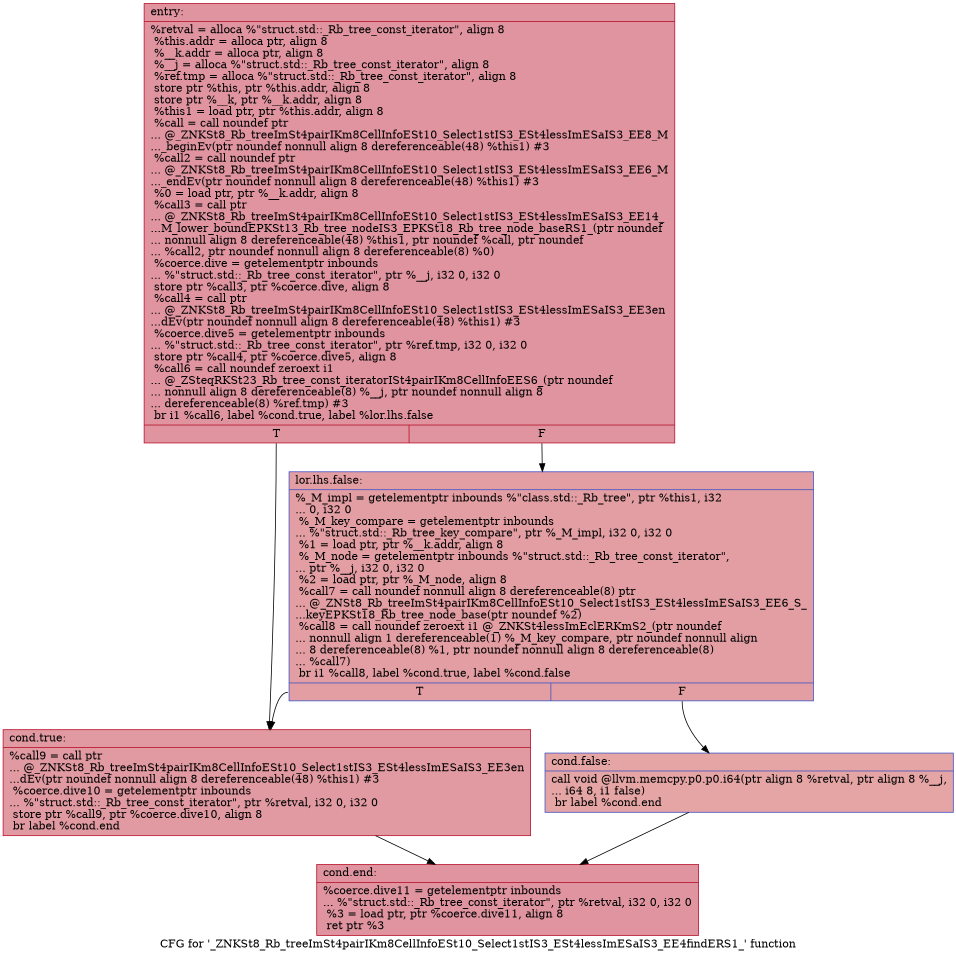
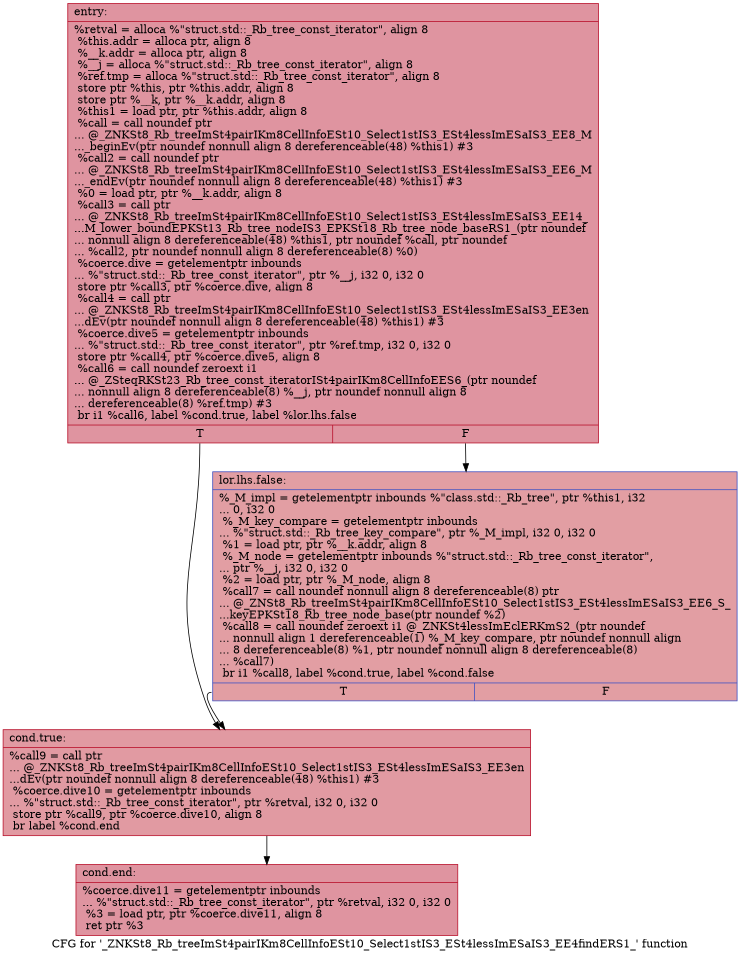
node "cond.false:": removed
